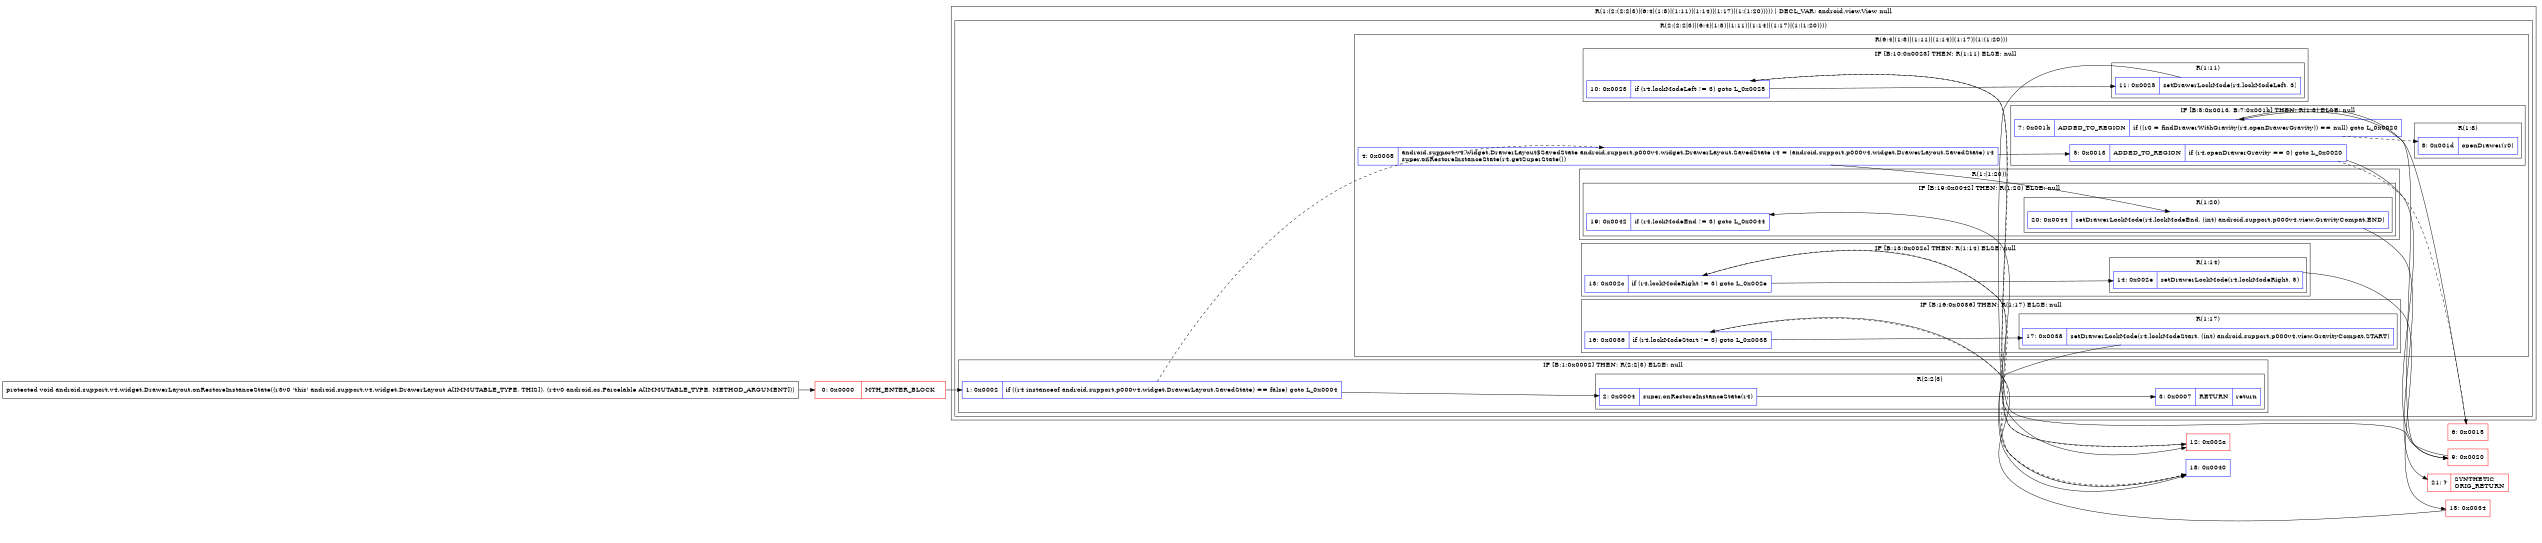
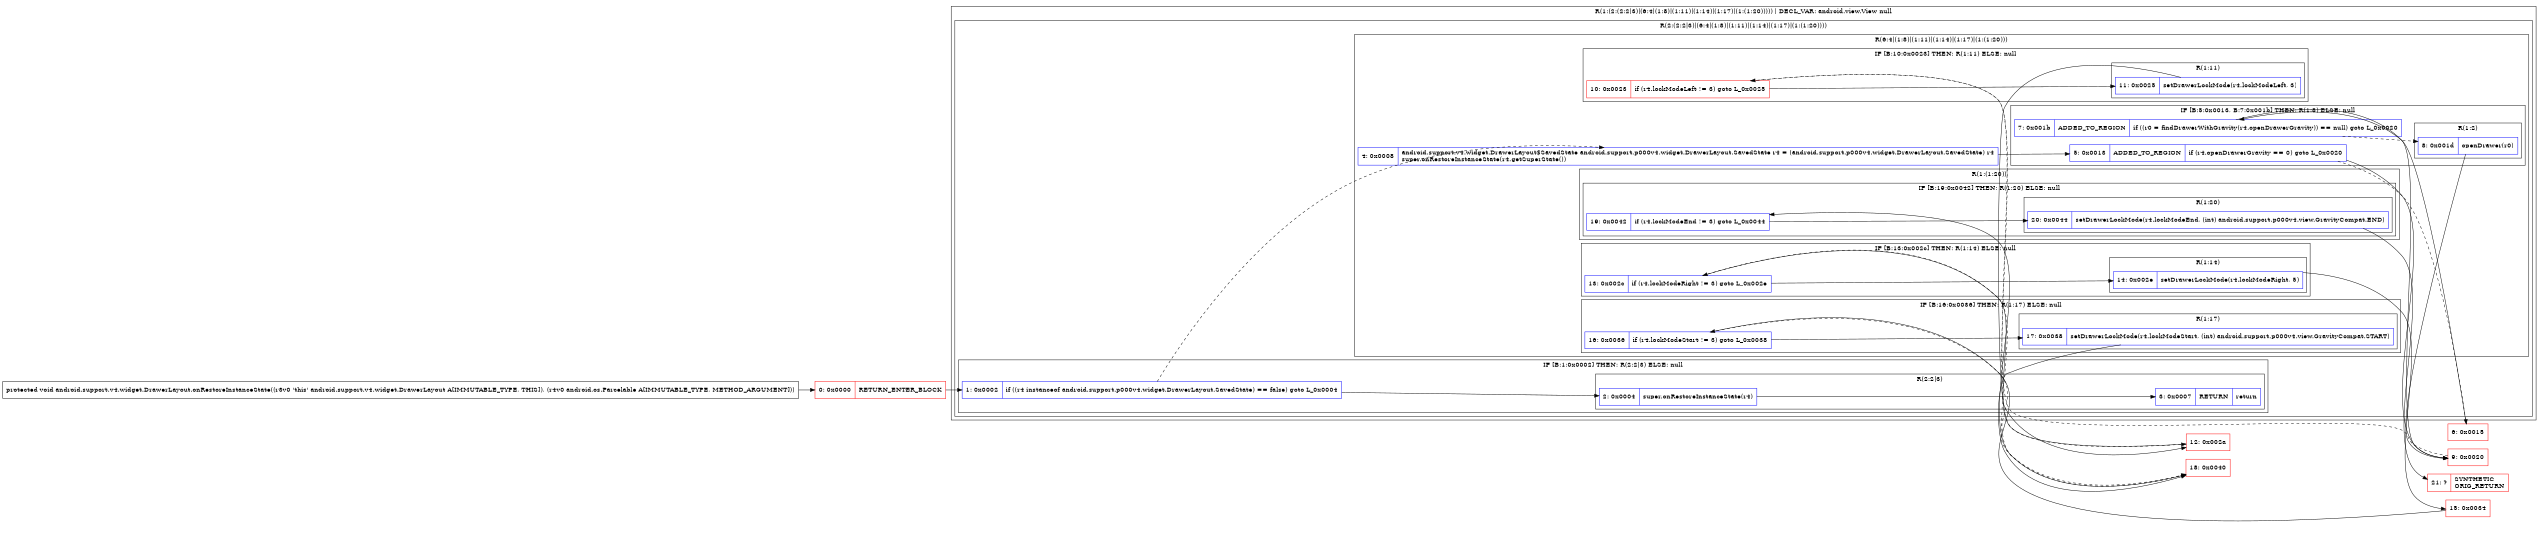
node "10: 0x0023": color blue -> red
cluster "R(1:8)": label "R(1:8)" -> "R(1:2)"
edge "4: 0x0008" -> "20: 0x0044": now "19: 0x0042" -> "20: 0x0044"
edge "8: 0x001d" -> "9: 0x0020": added
node "0: 0x0000": text "MTH_ENTER_BLOCK" -> "RETURN_ENTER_BLOCK"
edge "9: 0x0020" -> "10: 0x0023": style solid -> dashed
node "18: 0x0040": color blue -> red
